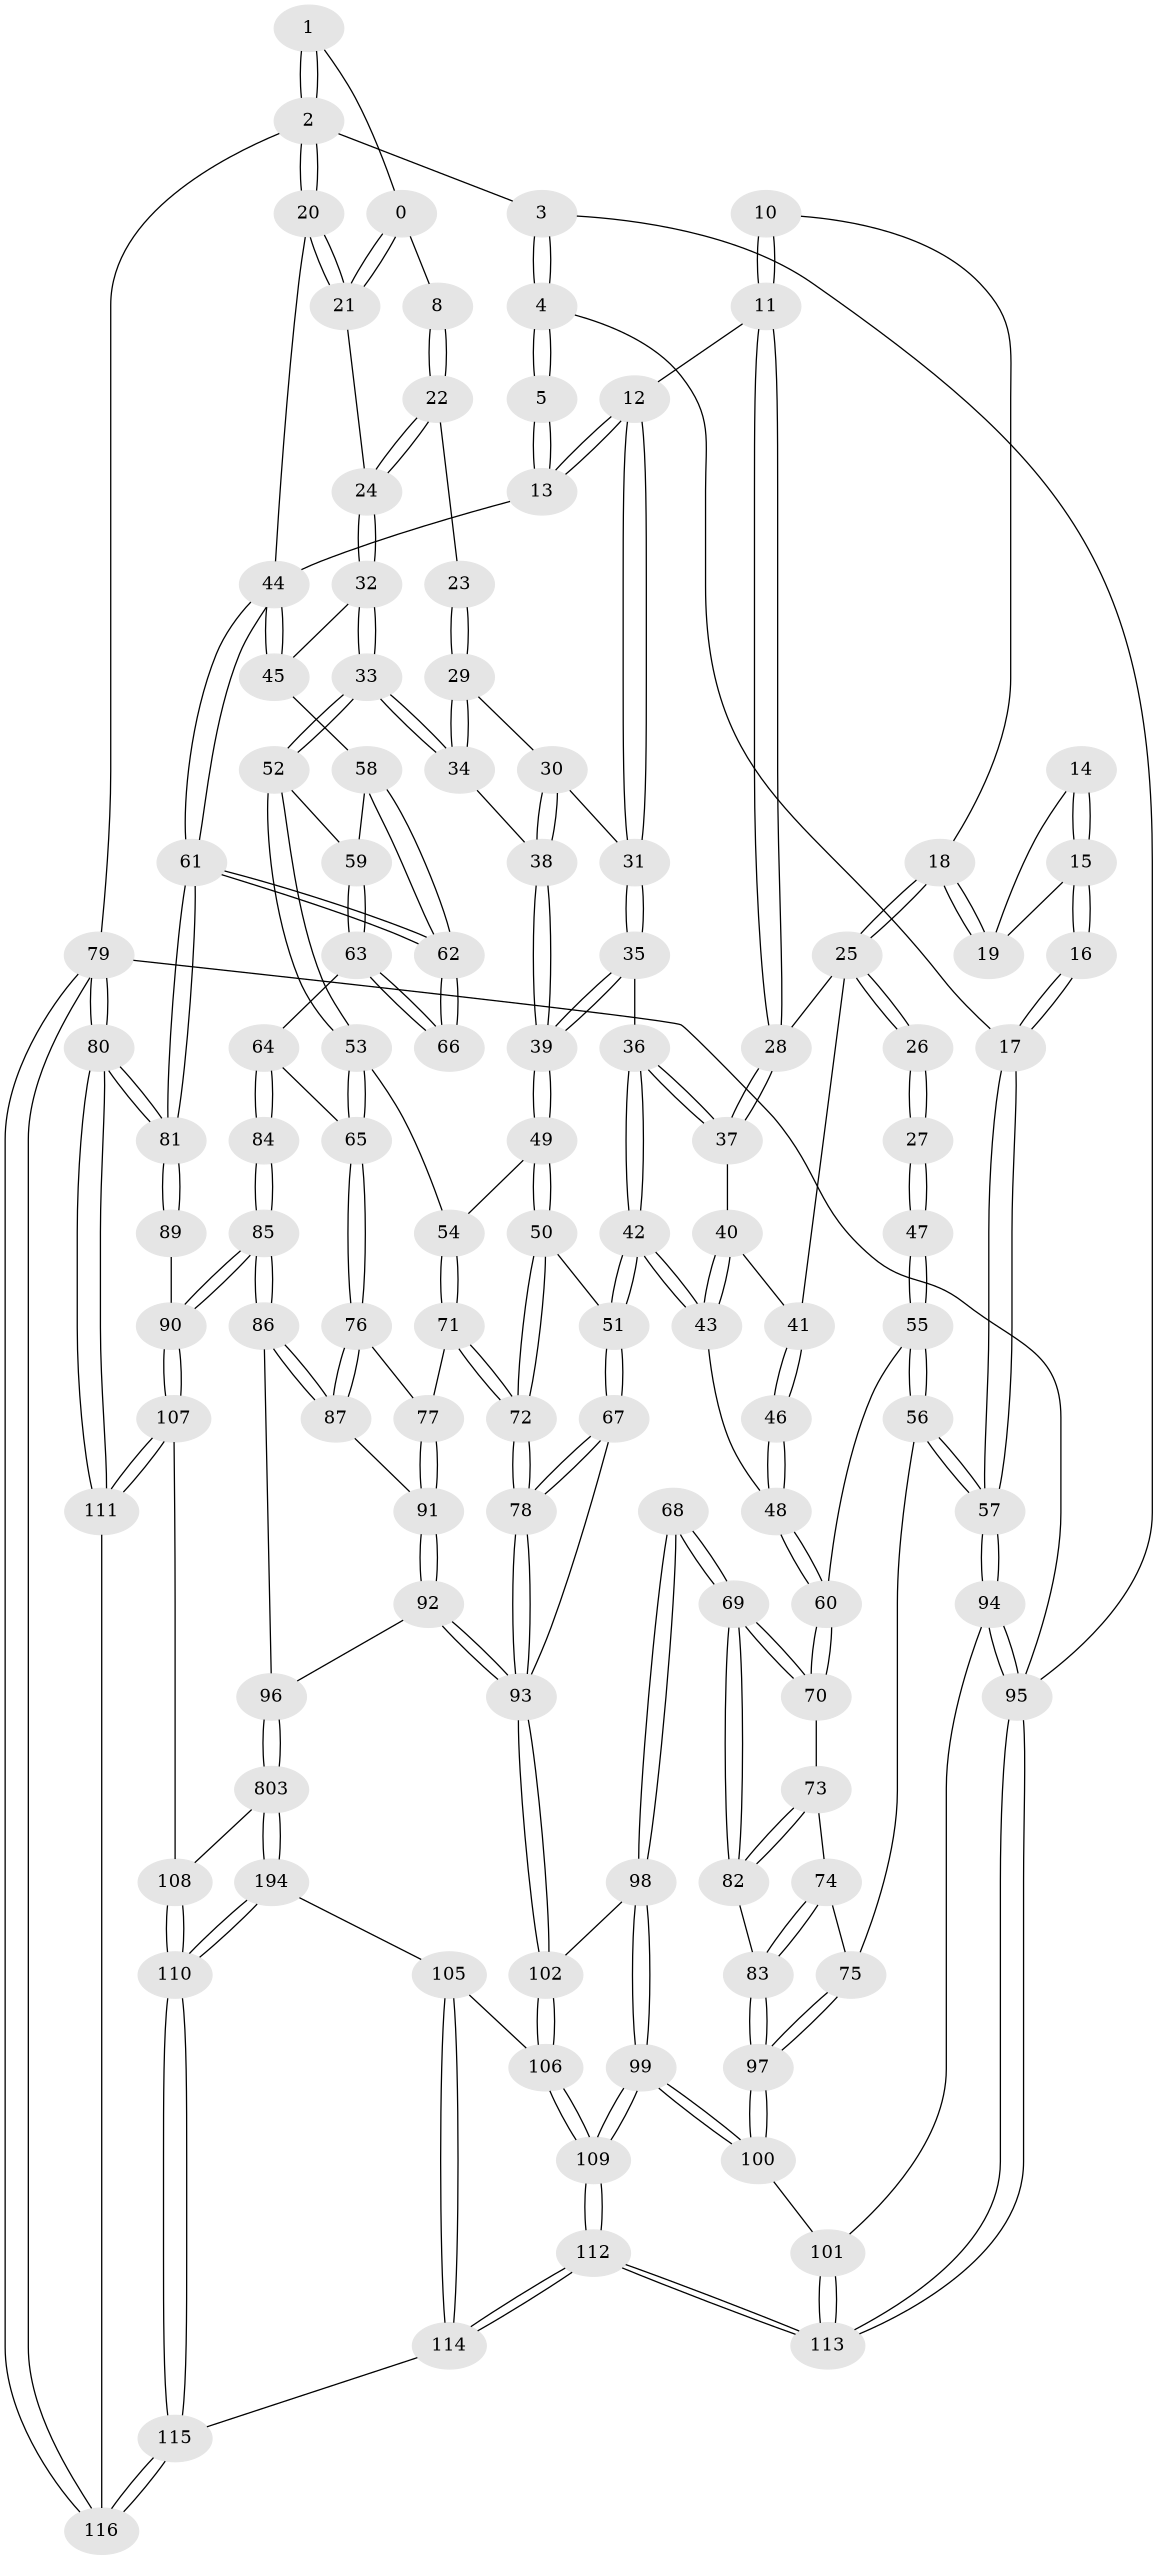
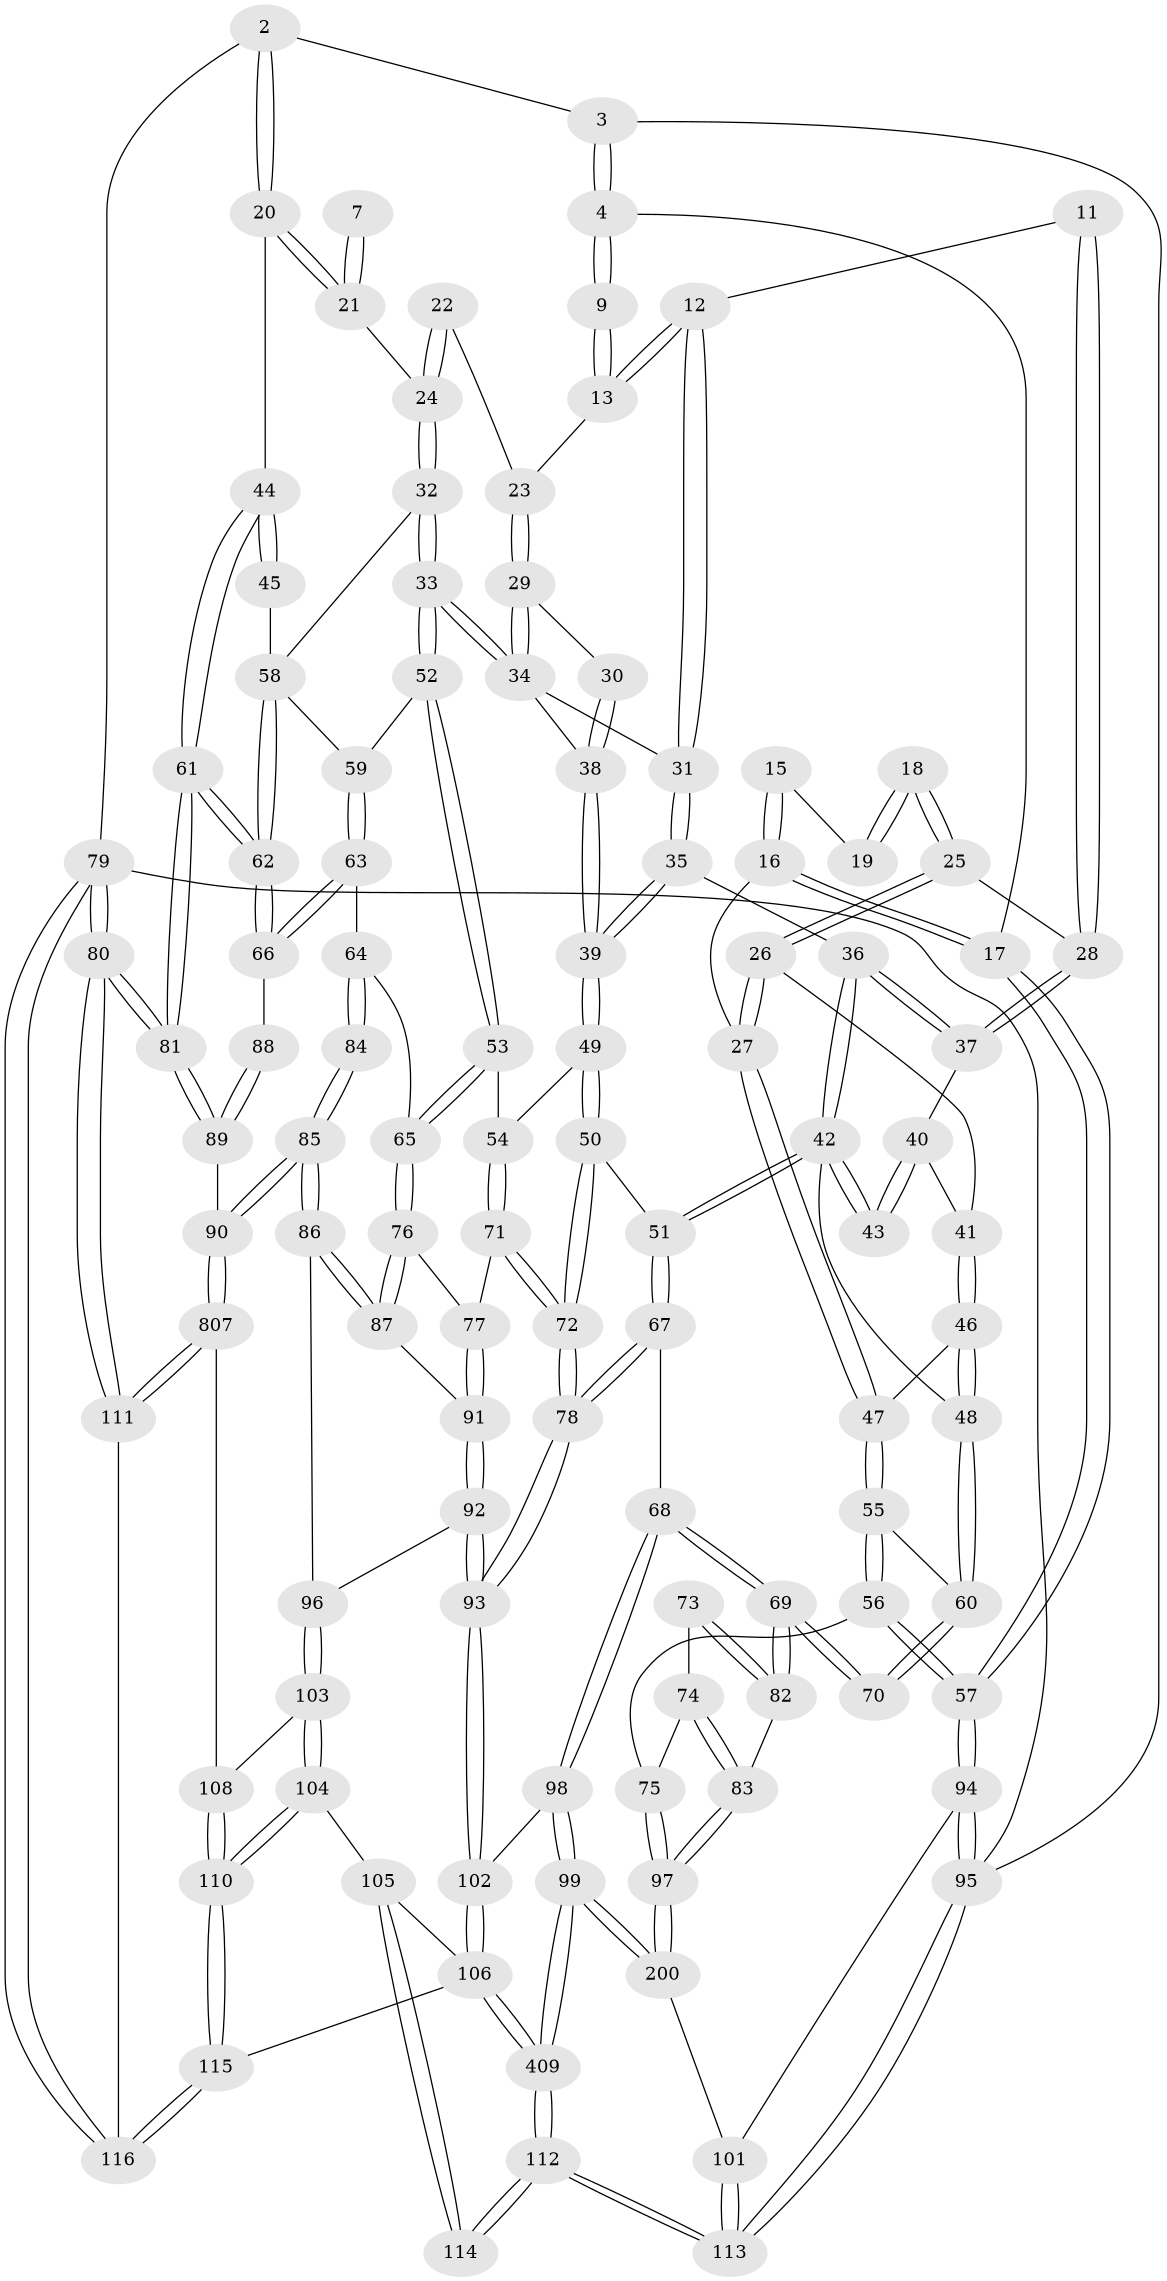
node "1": removed
node "0": label "0" -> "7"
node "10": removed
node "8": removed
node "5": label "5" -> "9"
edge "13" -- "44": now "13" -- "23"
edge "32" -- "45": now "32" -- "58"
node "14": removed
edge "30" -- "31": now "34" -- "31"
edge "16" -- "27": added
node "88": added
edge "25" -- "41": now "26" -- "41"
edge "46" -- "47": added
node "107": label "107" -> "807"
edge "43" -- "48": now "42" -- "48"
edge "67" -- "93": now "67" -- "68"
edge "70" -- "73": removed
node "803": label "803" -> "103"
node "194": label "194" -> "104"
node "109": label "109" -> "409"
node "100": label "100" -> "200"
edge "114" -- "115": now "106" -- "115"
